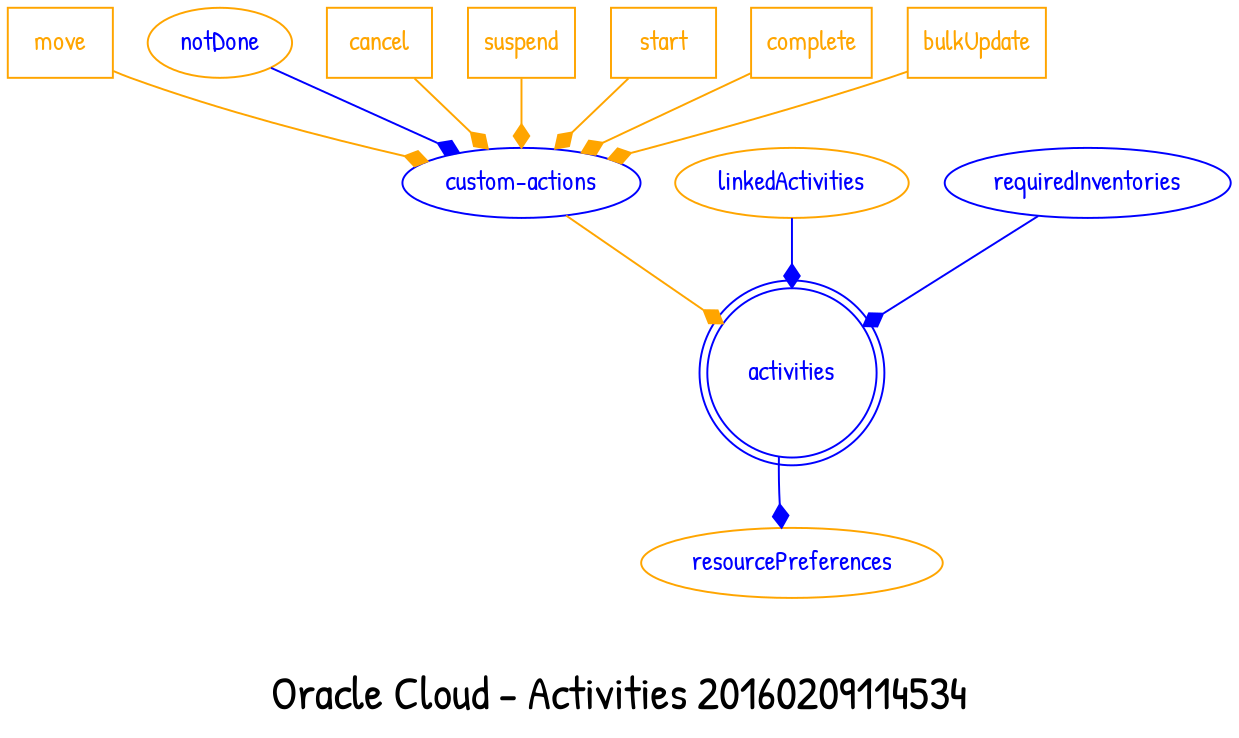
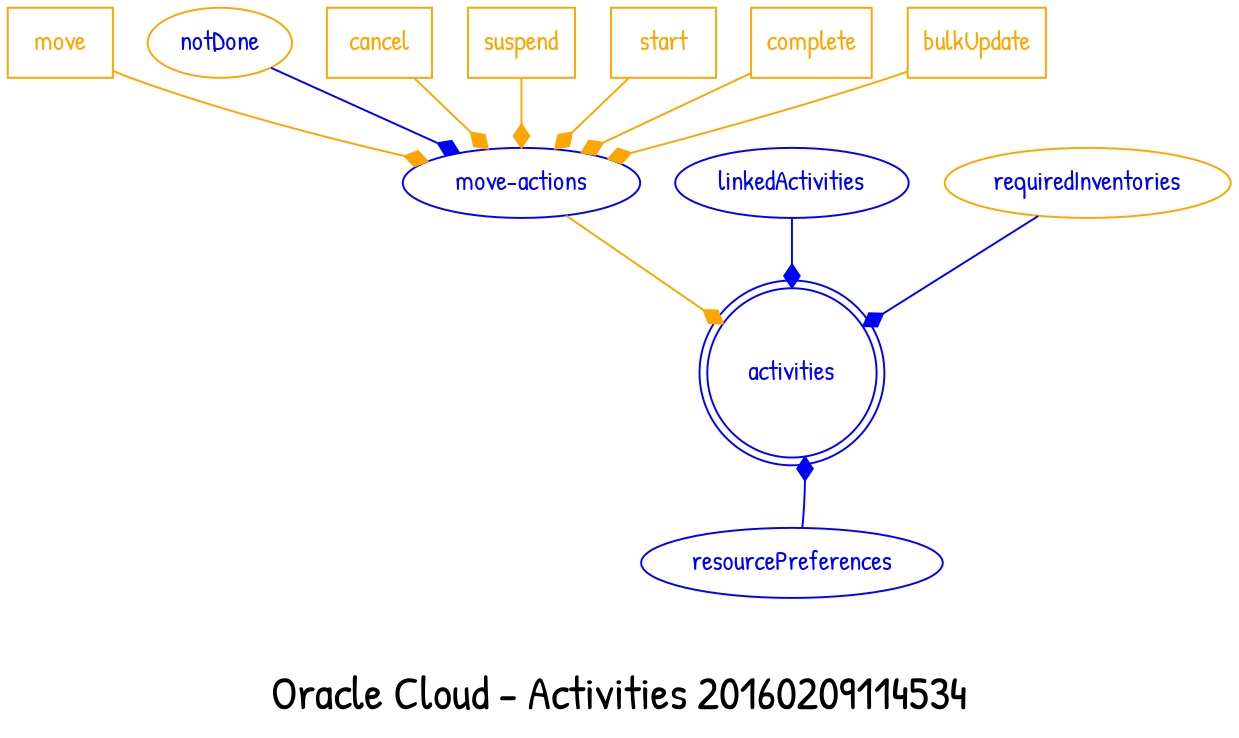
node "custom-actions": label "custom-actions" -> "move-actions"
node "linkedActivities": color orange -> blue
node "requiredInventories": color blue -> orange
edge "activities" -> "resourcePreferences": reversed
node "resourcePreferences": color orange -> blue
